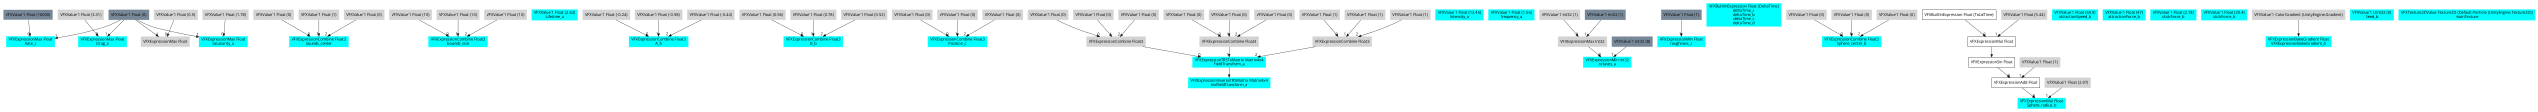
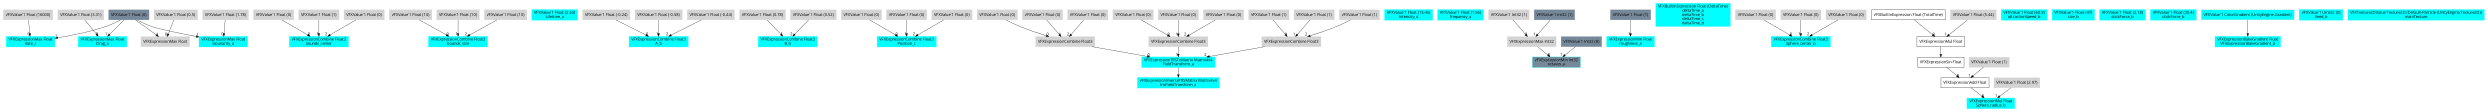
node "VFXValue`1 Float (16000)": fillcolor lightslategray -> lightgray
node "VFXValue`1 Float (0.56)": removed
node "VFXValue`1 Float (47) attractionForce_b": label "VFXValue`1 Float (47) attractionForce_b" -> "VFXValue`1 Float (47) size_b"
node "VFXValue`1 ColorGradient (UnityEngine.Gradient)": fillcolor lightgray -> cyan
node "VFXExpressionMin Int32 octaves_a": fillcolor cyan -> lightslategray
